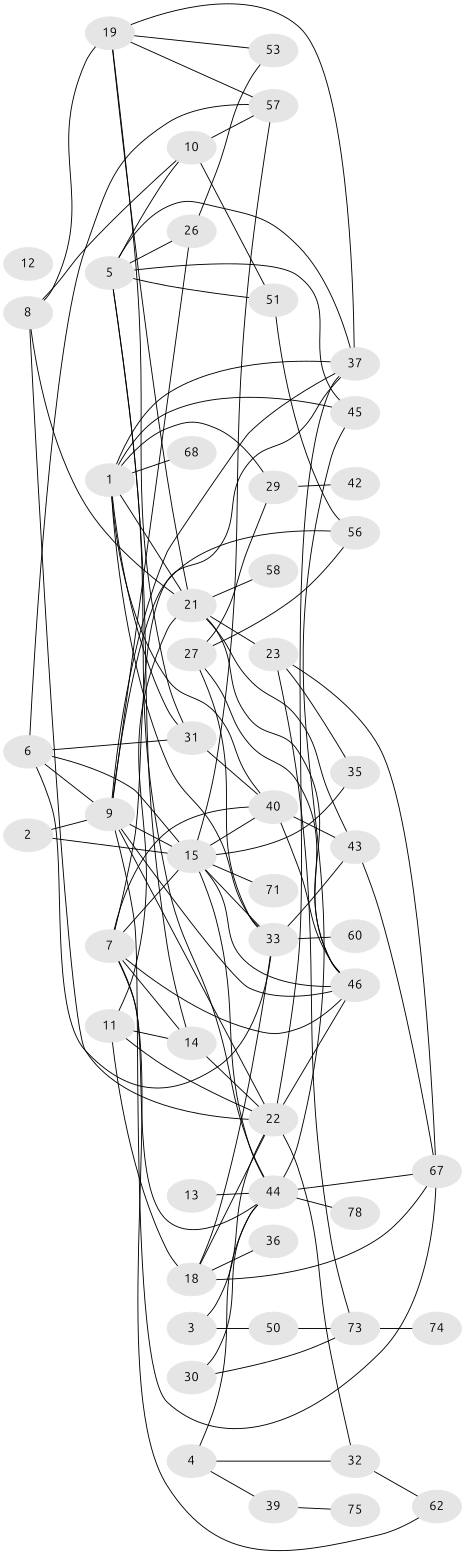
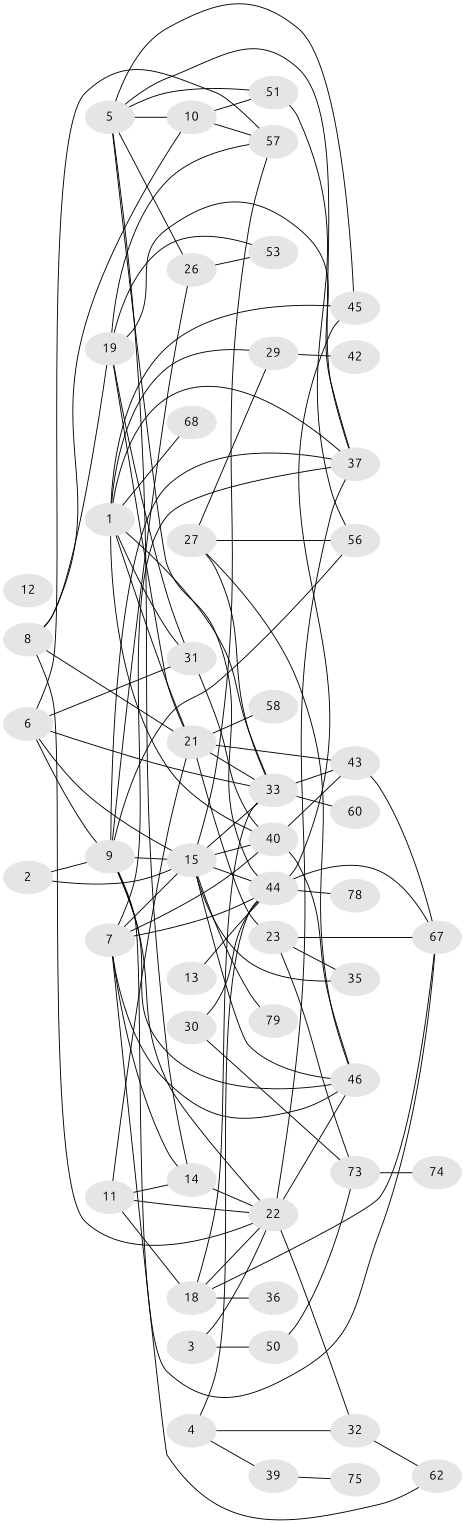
edge "21" -- "46": now "21" -- "33"
node "71": label "71" -> "79"
